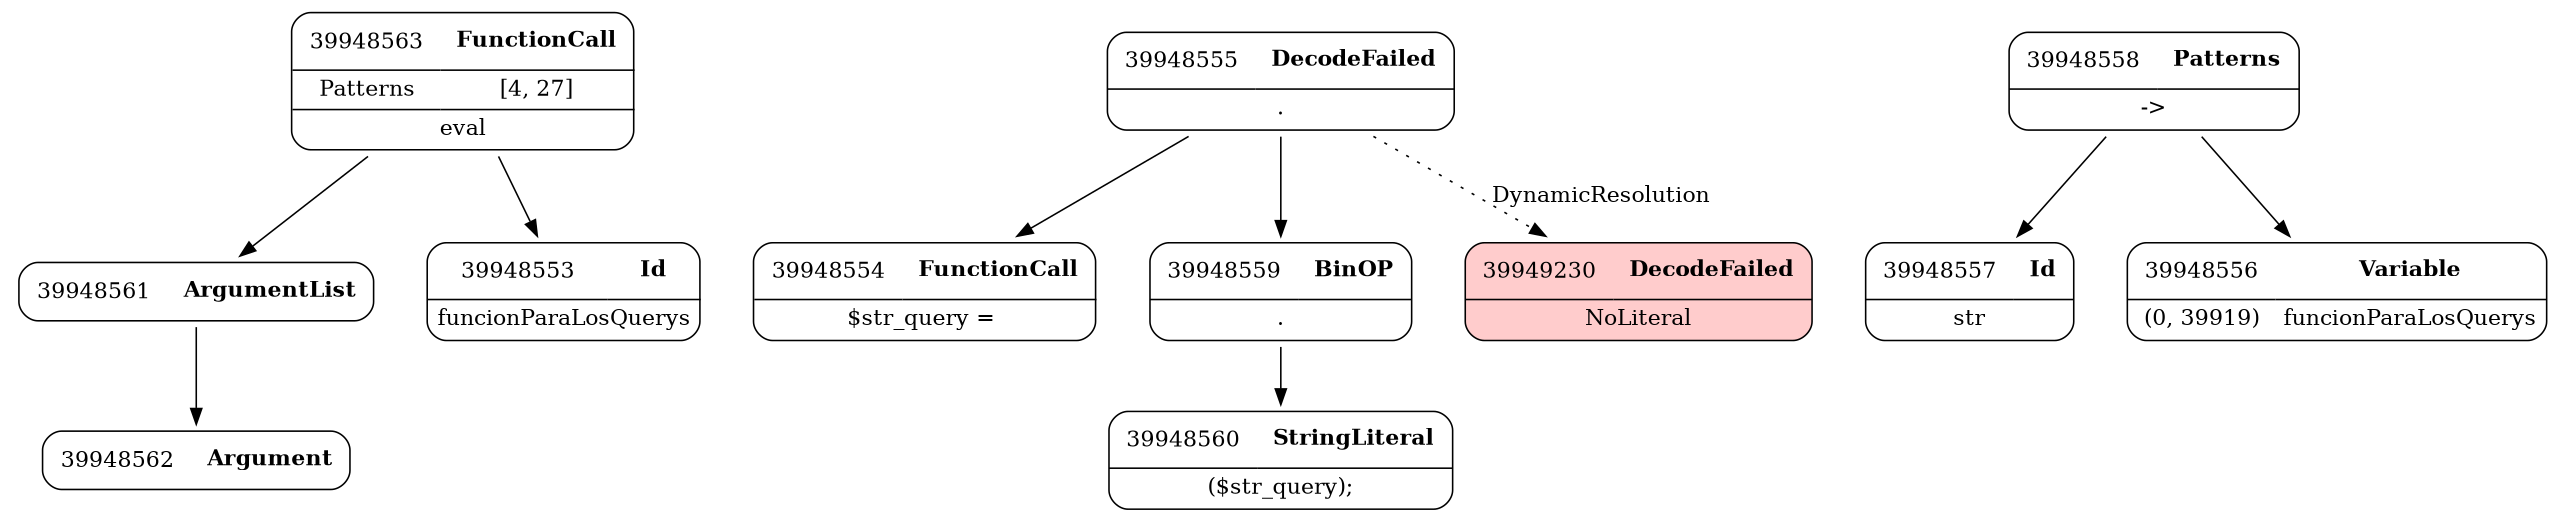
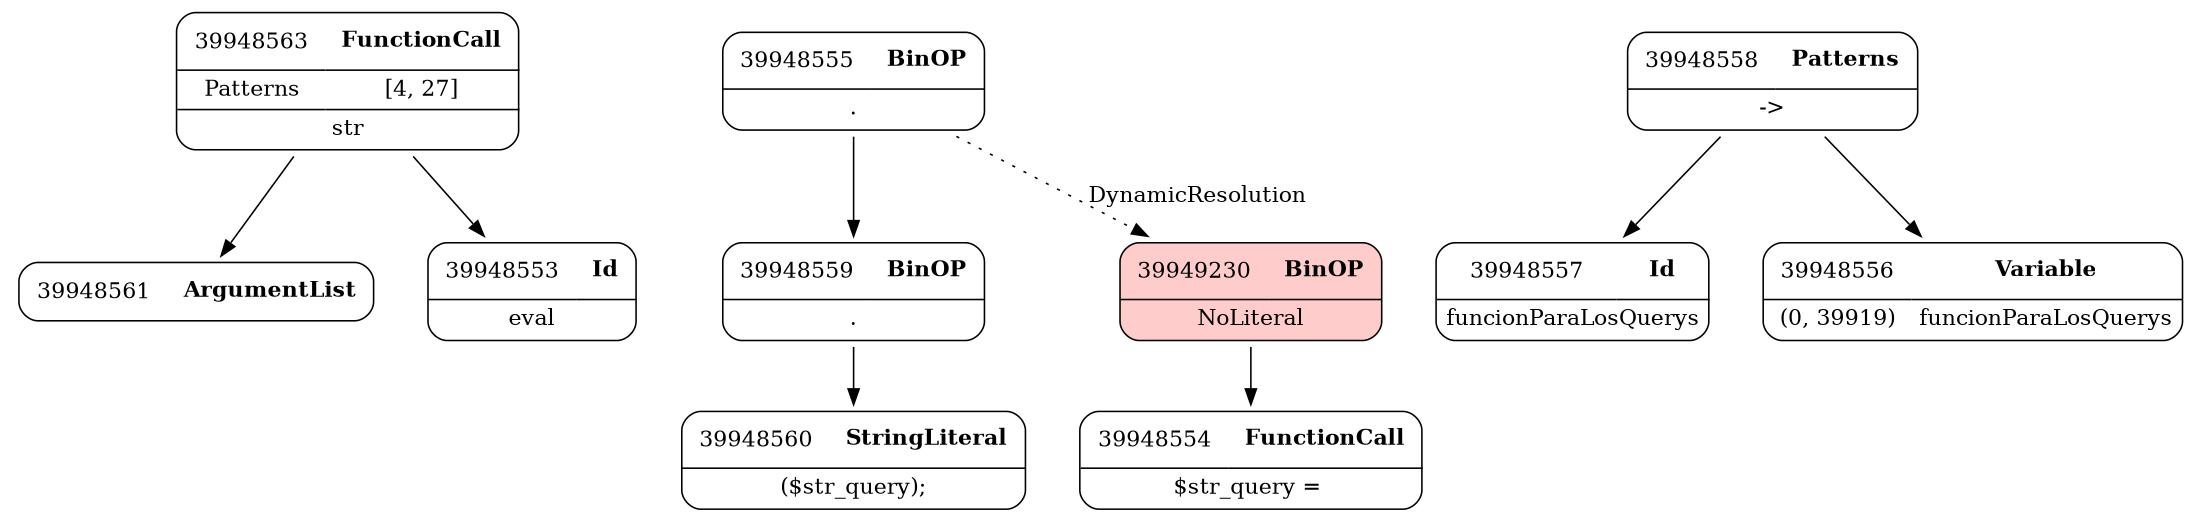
node "39948555": text "DecodeFailed" -> "BinOP"
node "39948563": text "eval" -> "str"
edge "39948555" -> "39948554": now "39949230" -> "39948554"
node "39949230": text "DecodeFailed" -> "BinOP"
node "39948553": text "funcionParaLosQuerys" -> "eval"
node "39948557": text "str" -> "funcionParaLosQuerys"
node "39948562": removed
